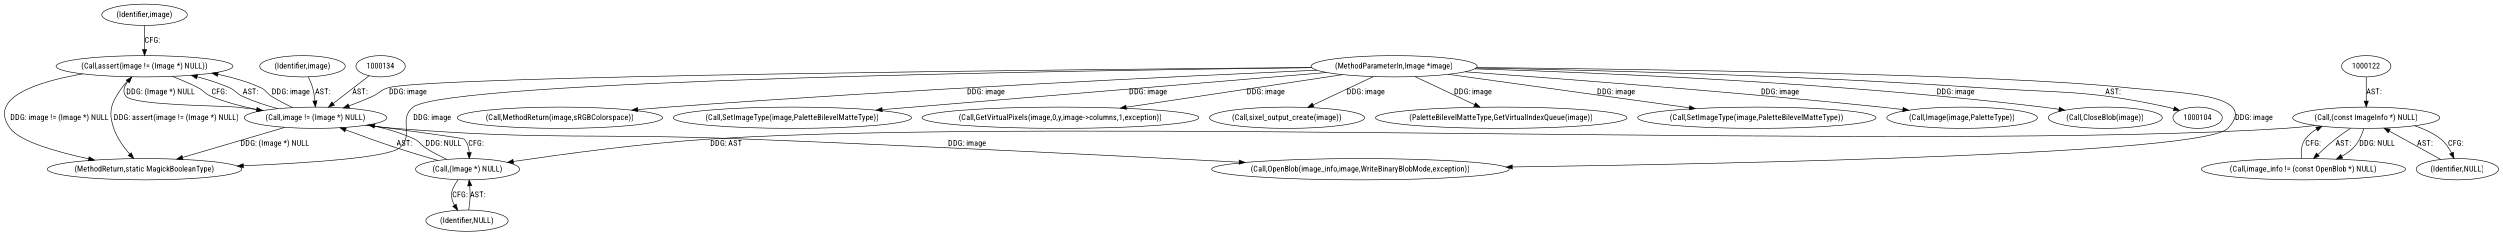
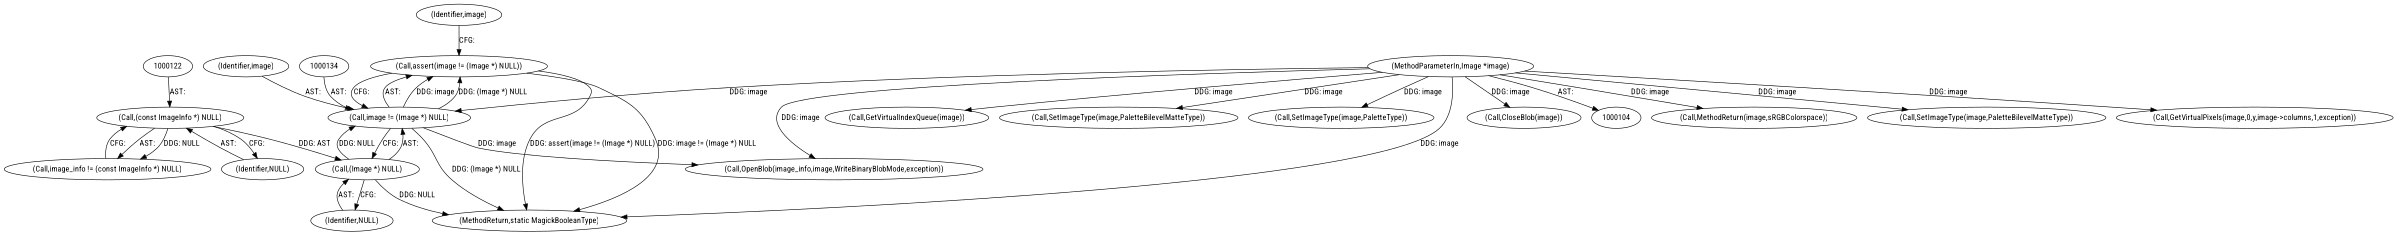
node "(Call,sixel_output_create(image))": removed
node "(PaletteBilevelMatteType,GetVirtualIndexQueue(image))": label "(PaletteBilevelMatteType,GetVirtualIndexQueue(image))" -> "(Call,GetVirtualIndexQueue(image))"
node "(Call,Image(image,PaletteType))": label "(Call,Image(image,PaletteType))" -> "(Call,SetImageType(image,PaletteType))"
node "(Call,image_info != (const OpenBlob *) NULL)": label "(Call,image_info != (const OpenBlob *) NULL)" -> "(Call,image_info != (const ImageInfo *) NULL)"
edge "(Call,(Image *) NULL)" -> "(MethodReturn,static MagickBooleanType)": added, label "DDG: NULL"
